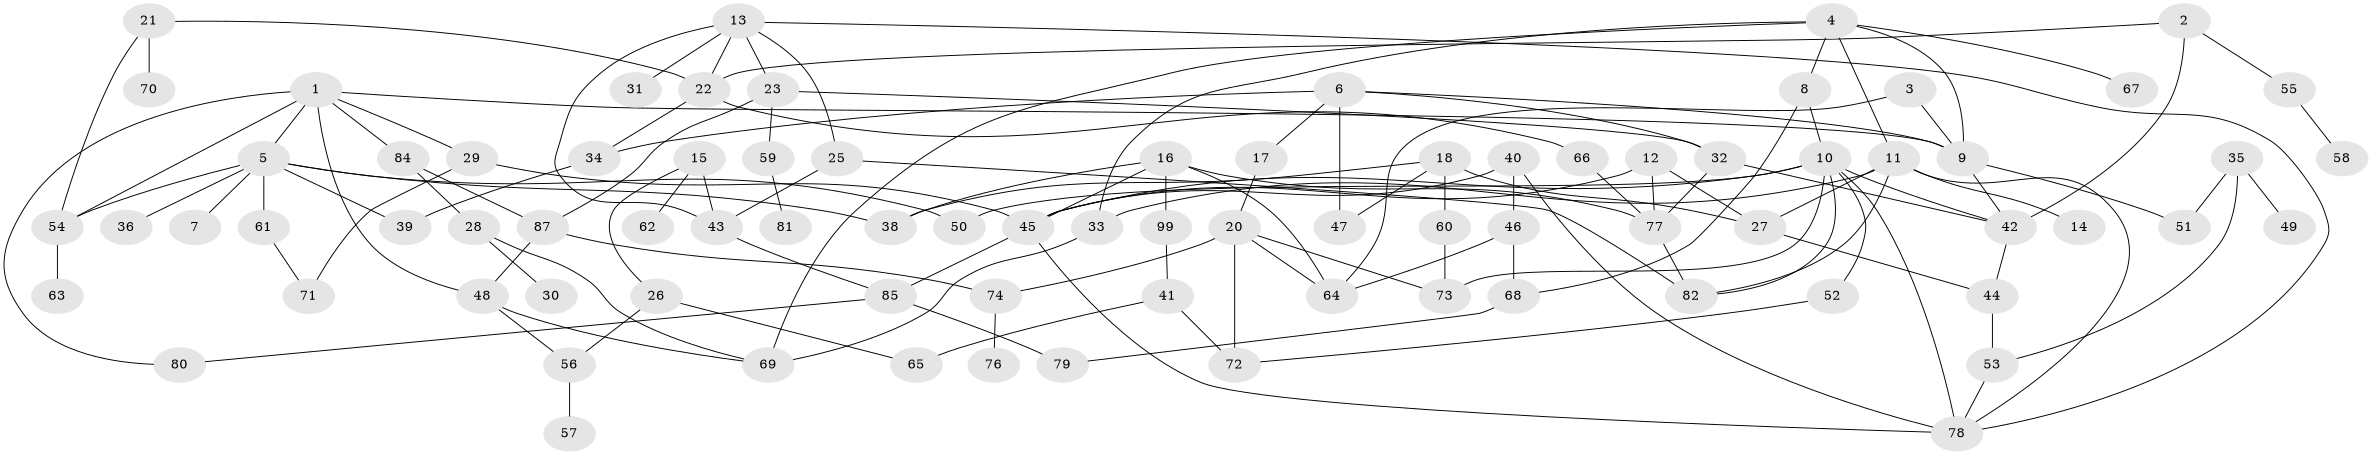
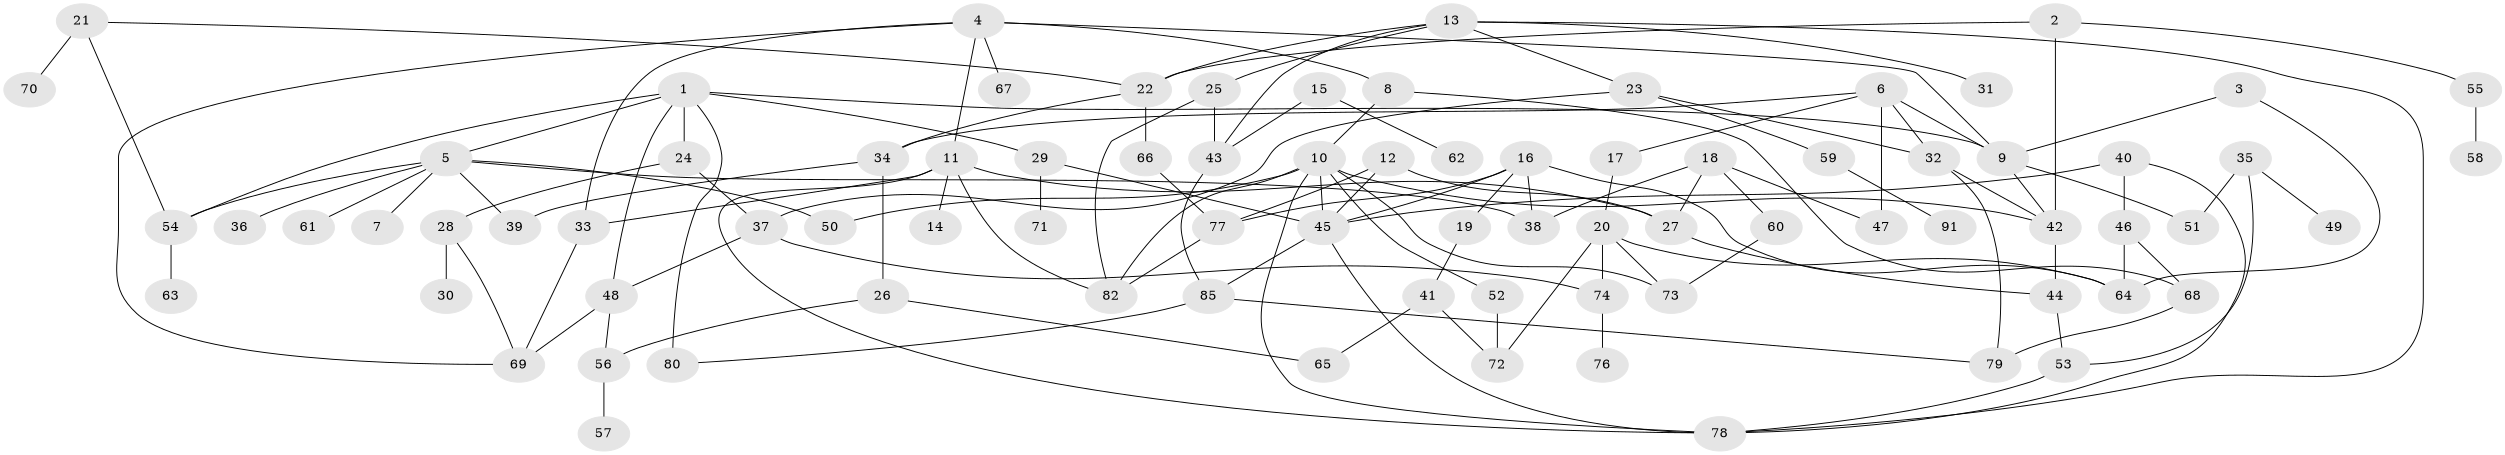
node "84": label "84" -> "24"
edge "32" -- "77": now "32" -- "79"
edge "15" -- "26": now "34" -- "26"
node "87": label "87" -> "37"
node "81": label "81" -> "91"
node "99": label "99" -> "19"
edge "61" -- "71": removed
